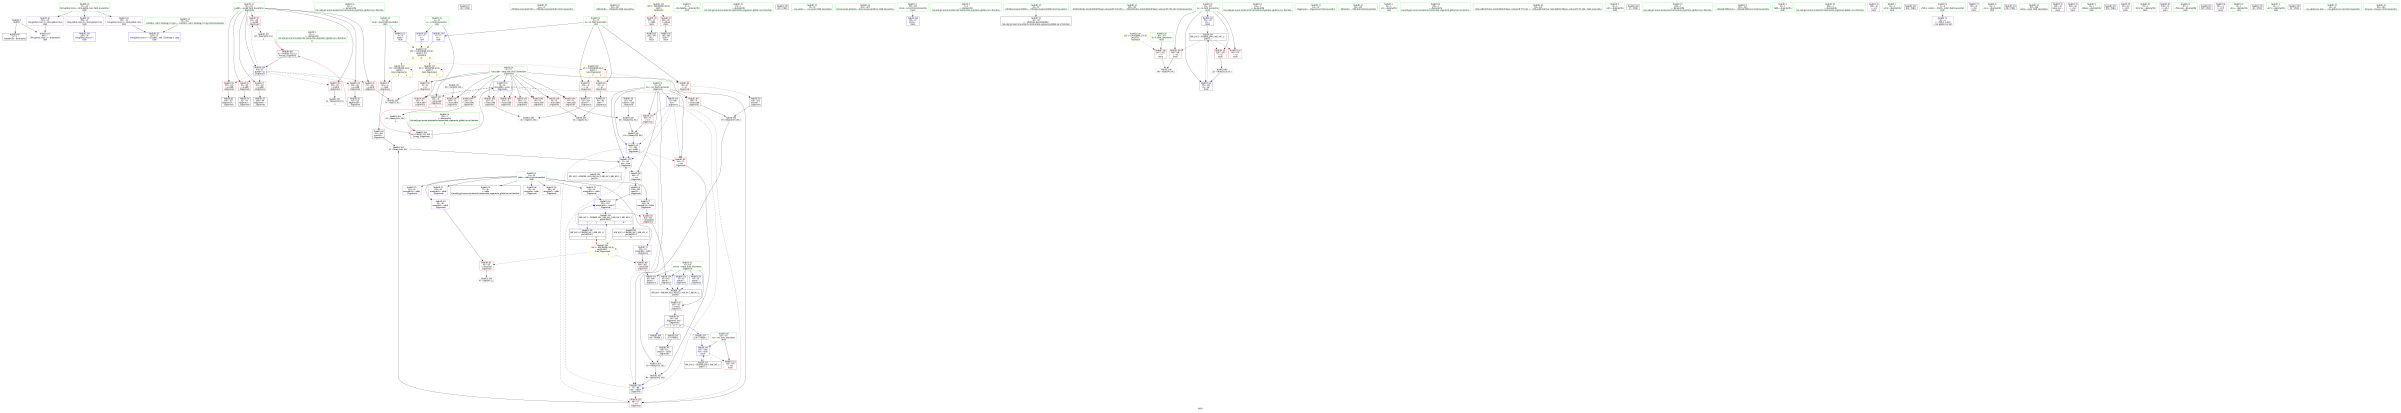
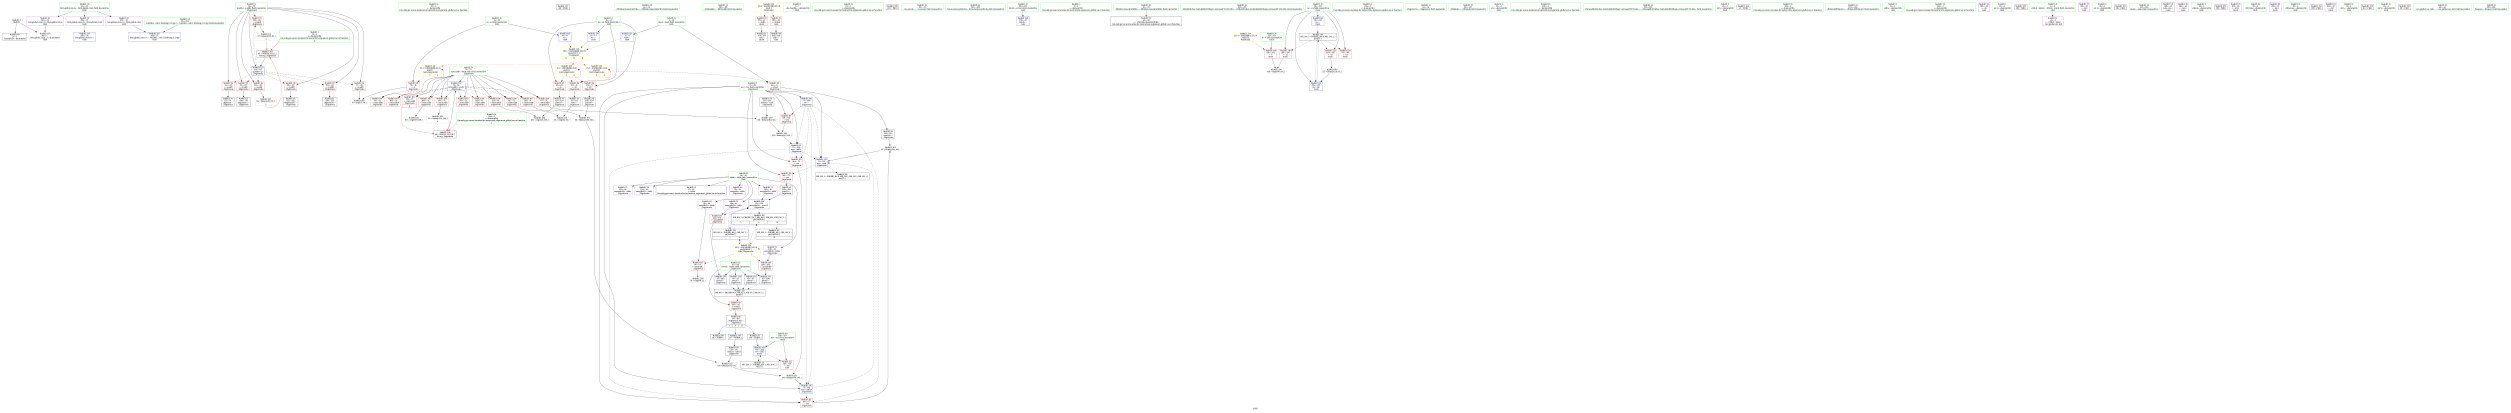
edge "NodeID: 211" -> "NodeID: 103": reversed
node "NodeID: 70": removed
